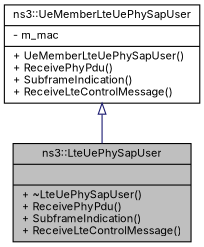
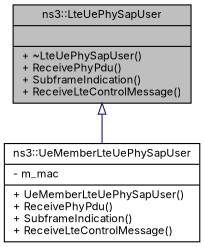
edge "ns3::LteUePhySapUser" -> "ns3::UeMemberLteUePhySapUser": reversed
